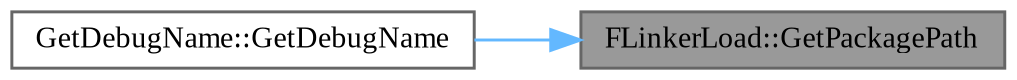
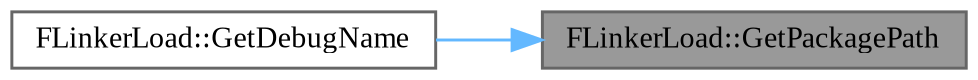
node "GetDebugName::GetDebugName": label "GetDebugName::GetDebugName" -> "FLinkerLoad::GetDebugName"
